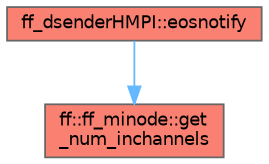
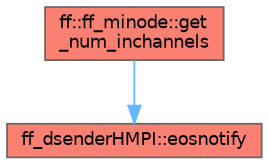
edge "ff_dsenderHMPI::eosnotify" -> "ff::ff_minode::get _num_inchannels": reversed
